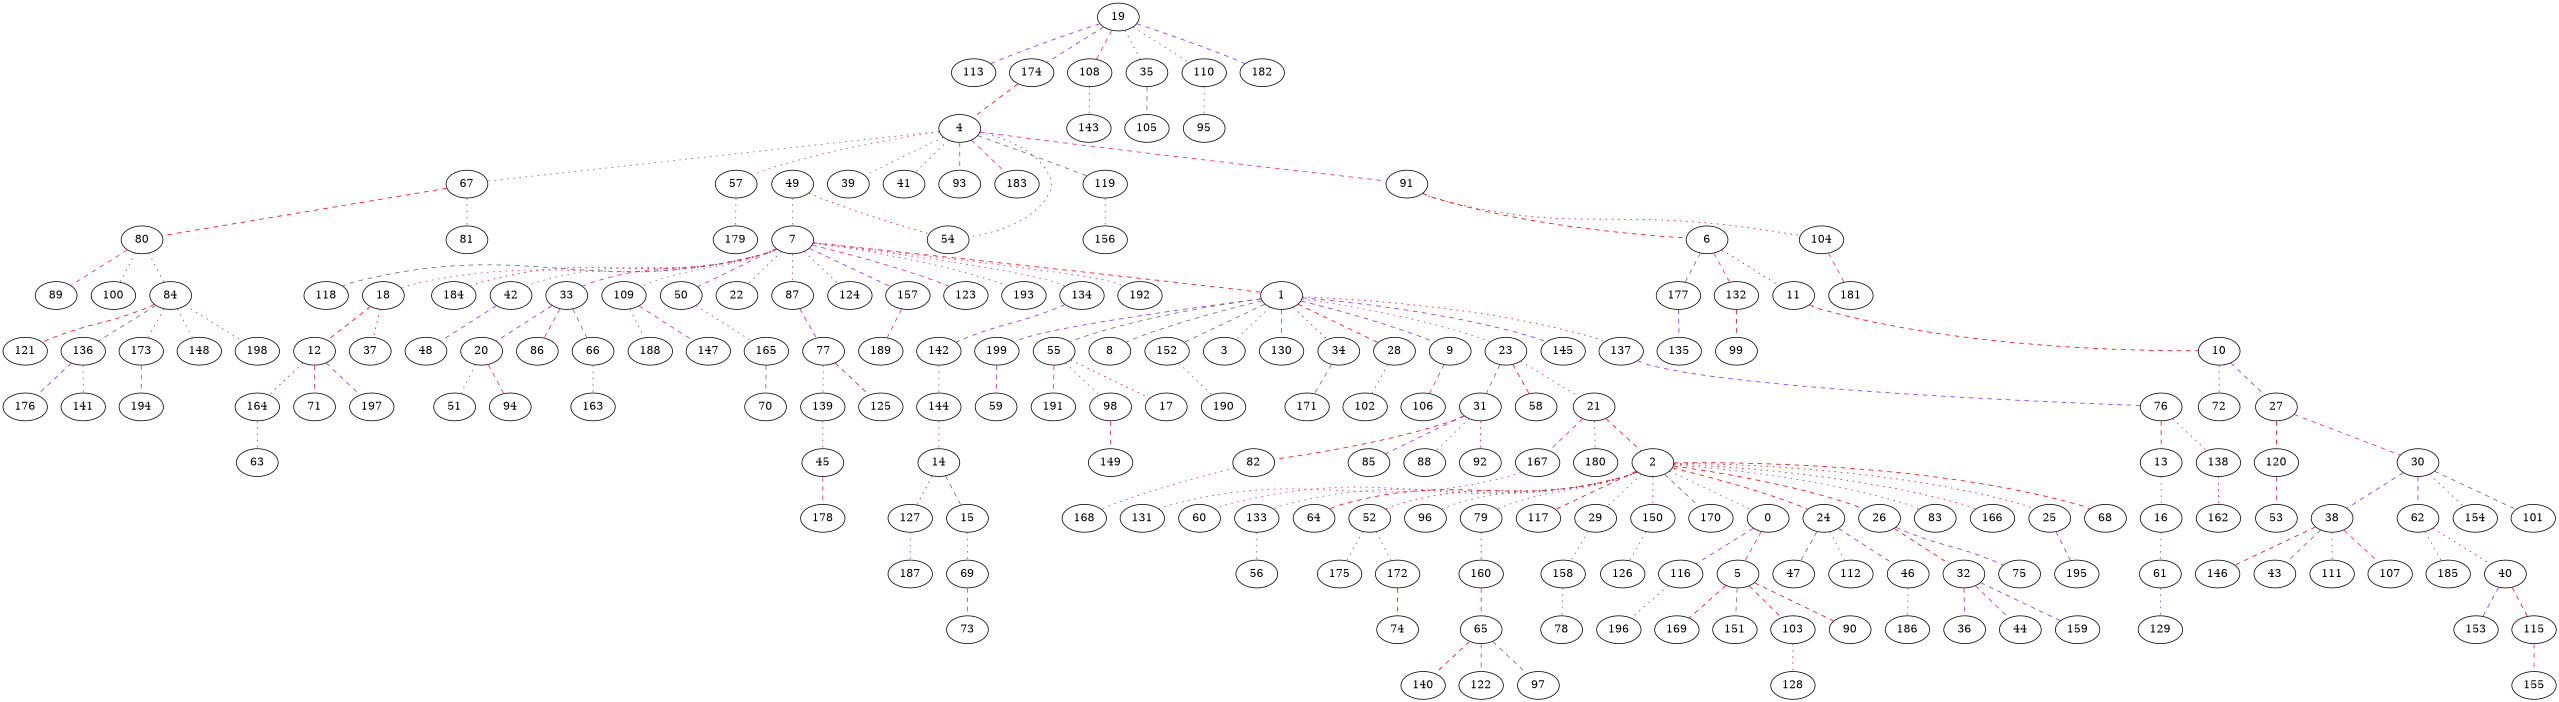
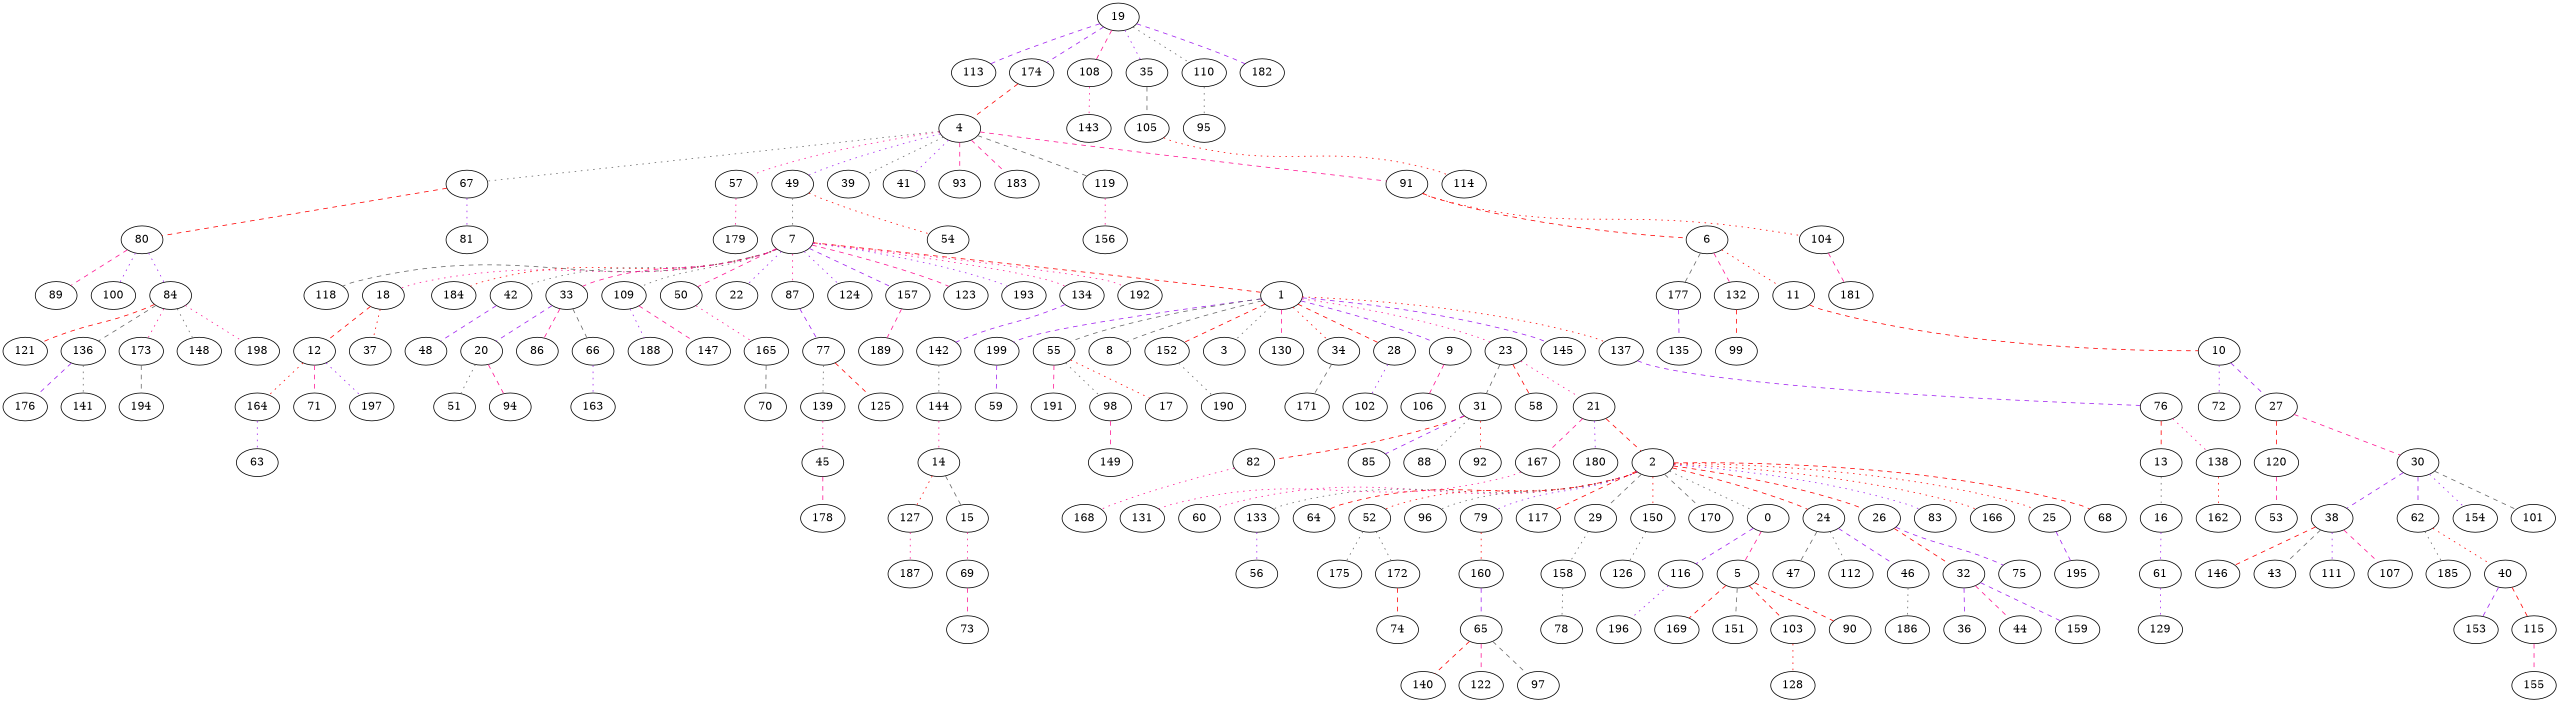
node "114": added
edge "4" -- "54": now "4" -- "49"
edge "1" -- "152": color gray40 -> red
edge "12" -- "197": style dashed -> dotted
edge "2" -- "29": style dotted -> dashed
